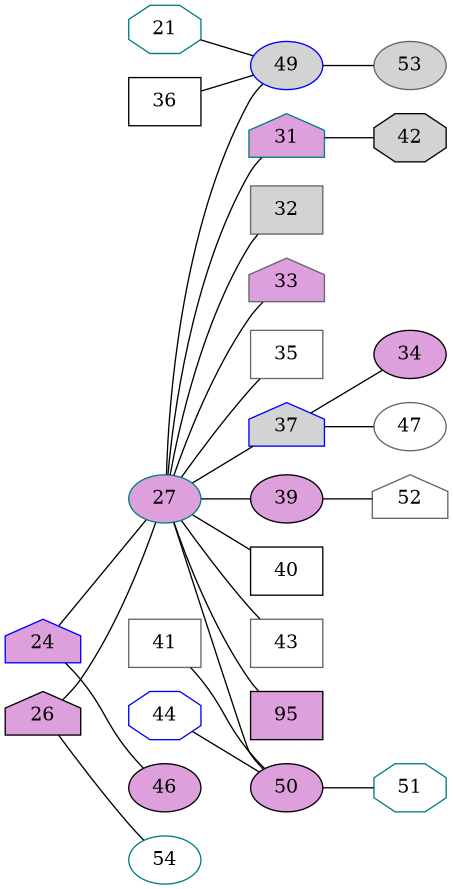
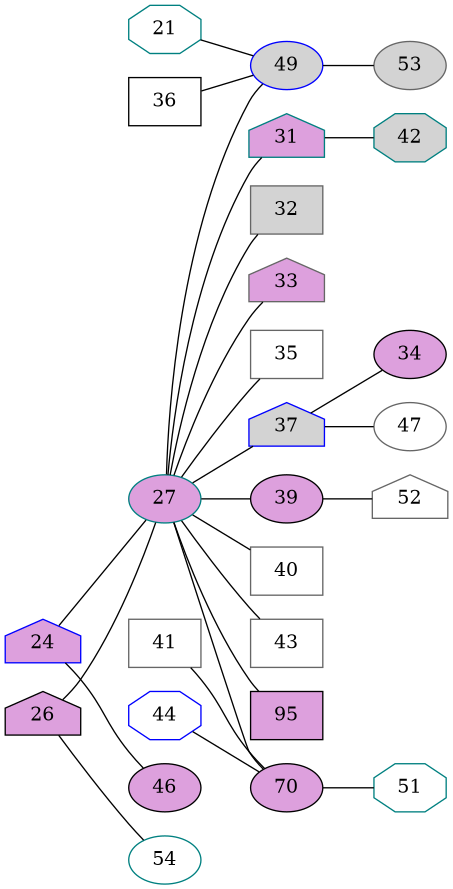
node "42": color black -> teal
node "40": color black -> gray40
node "50": label "50" -> "70"
